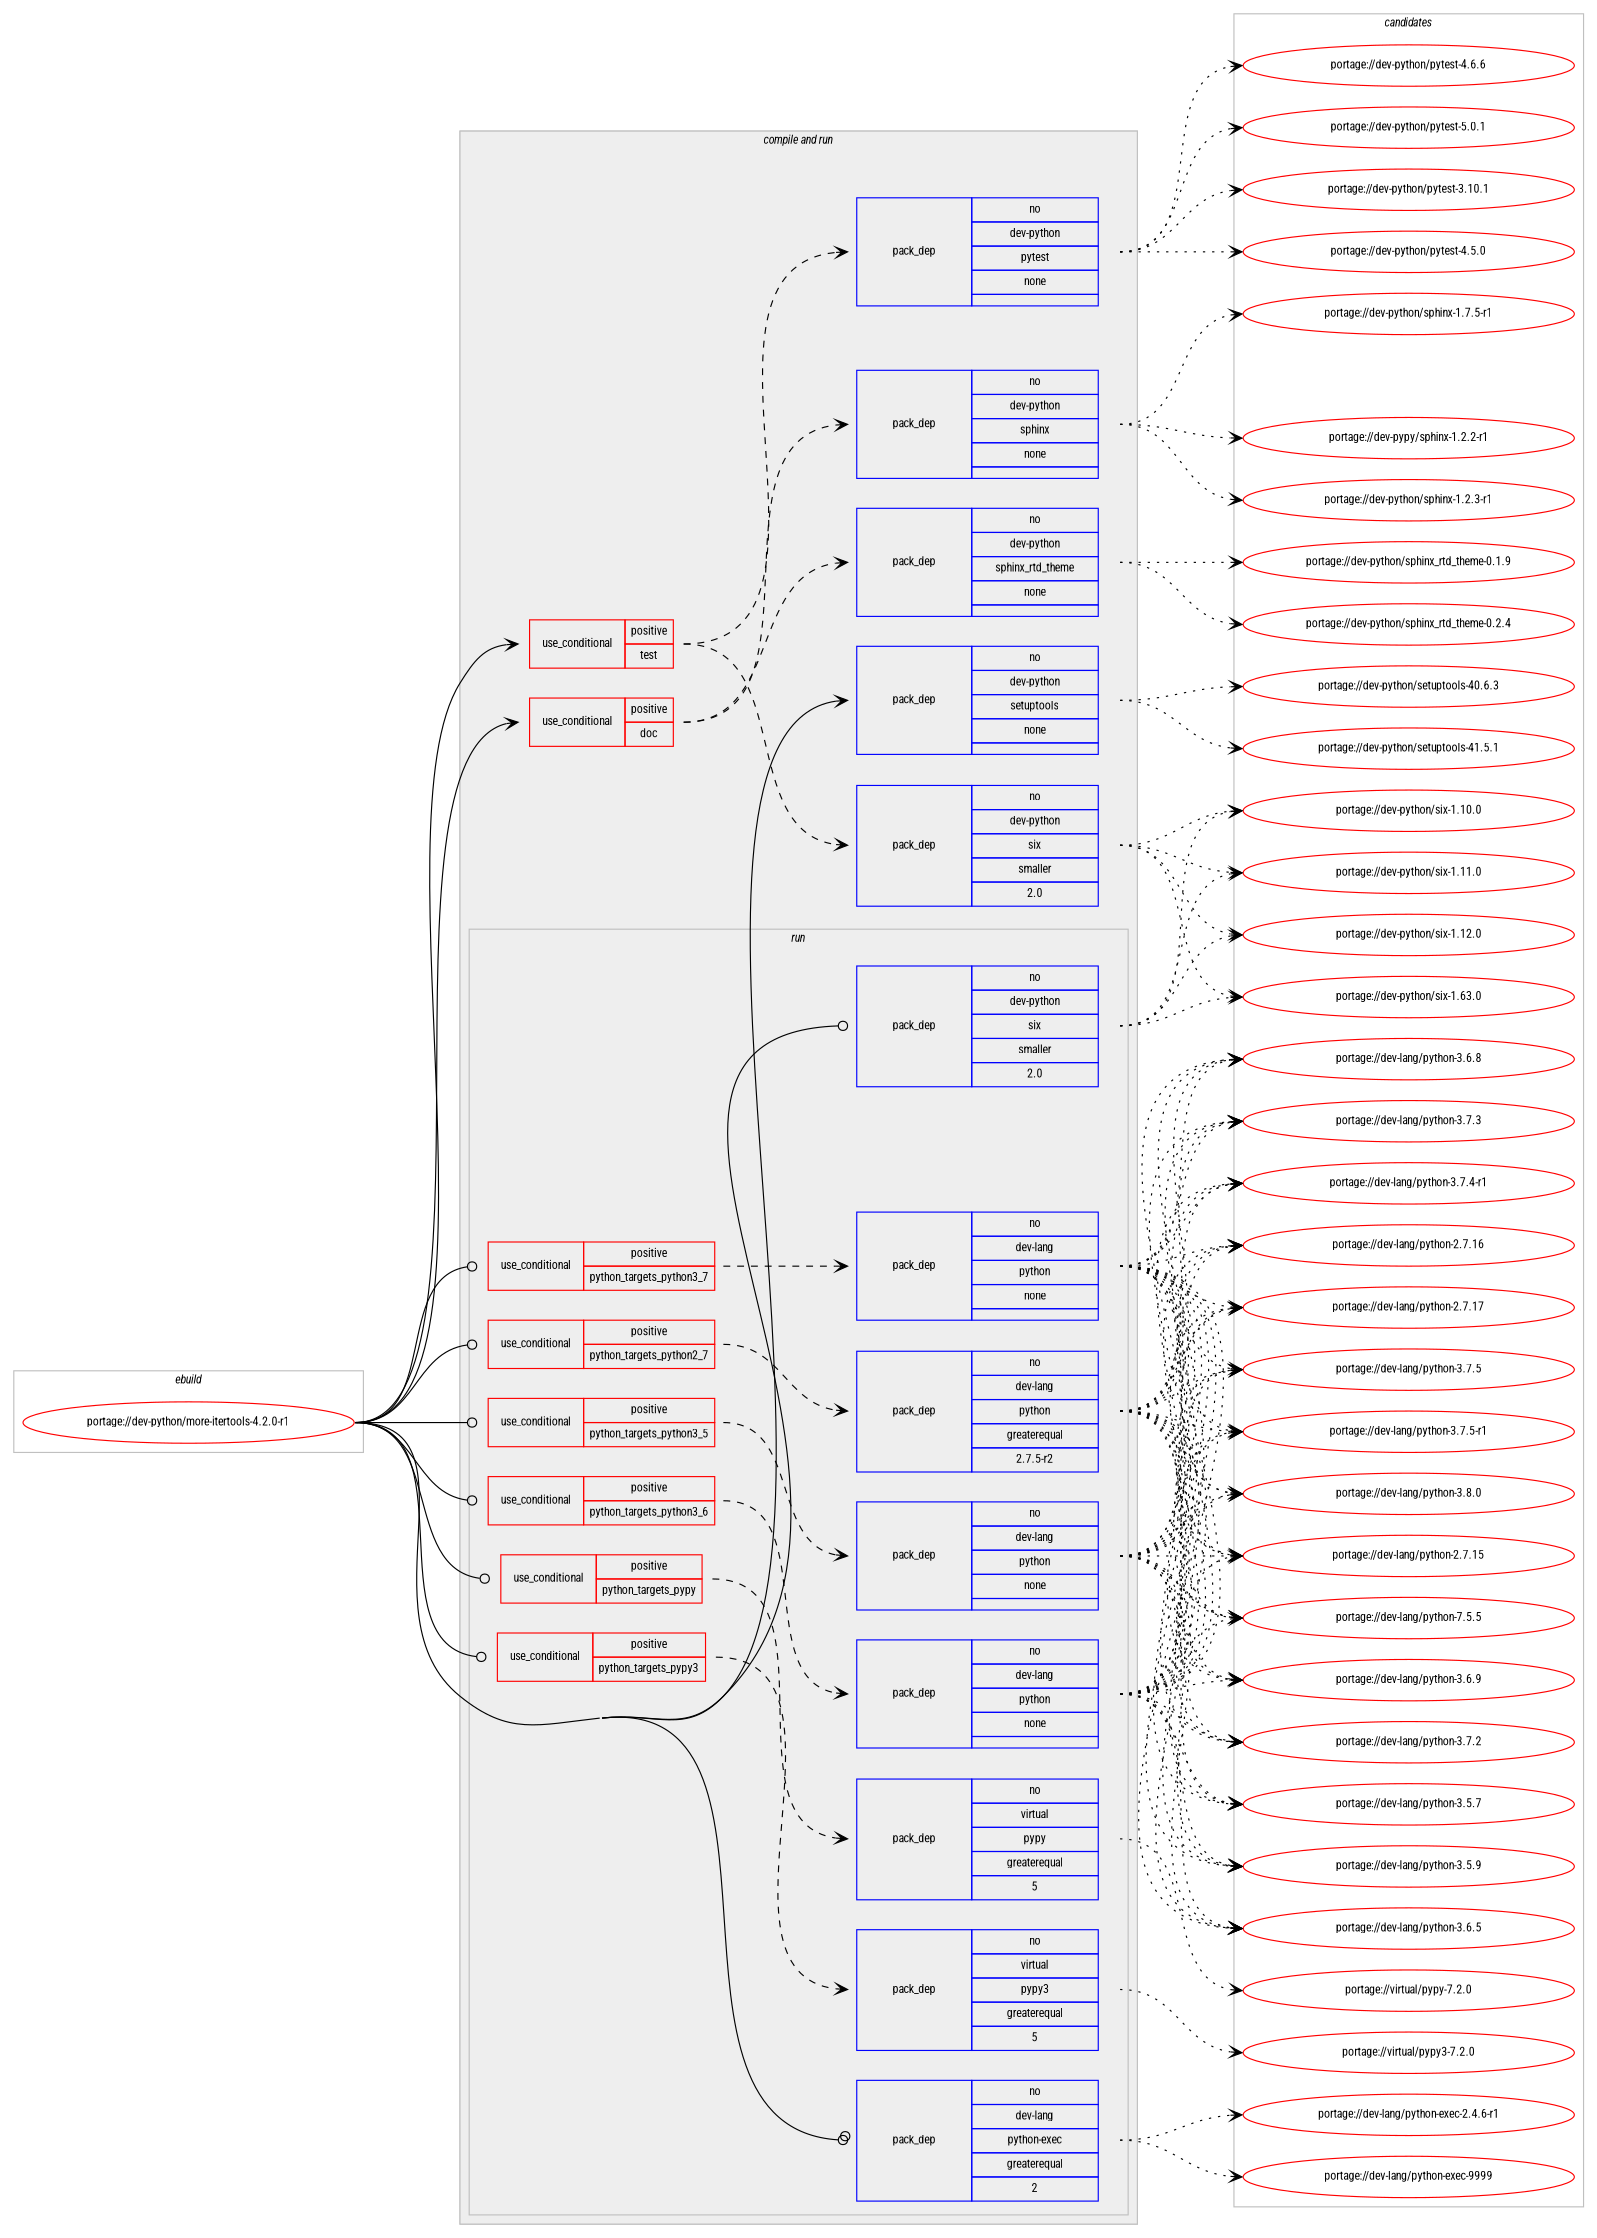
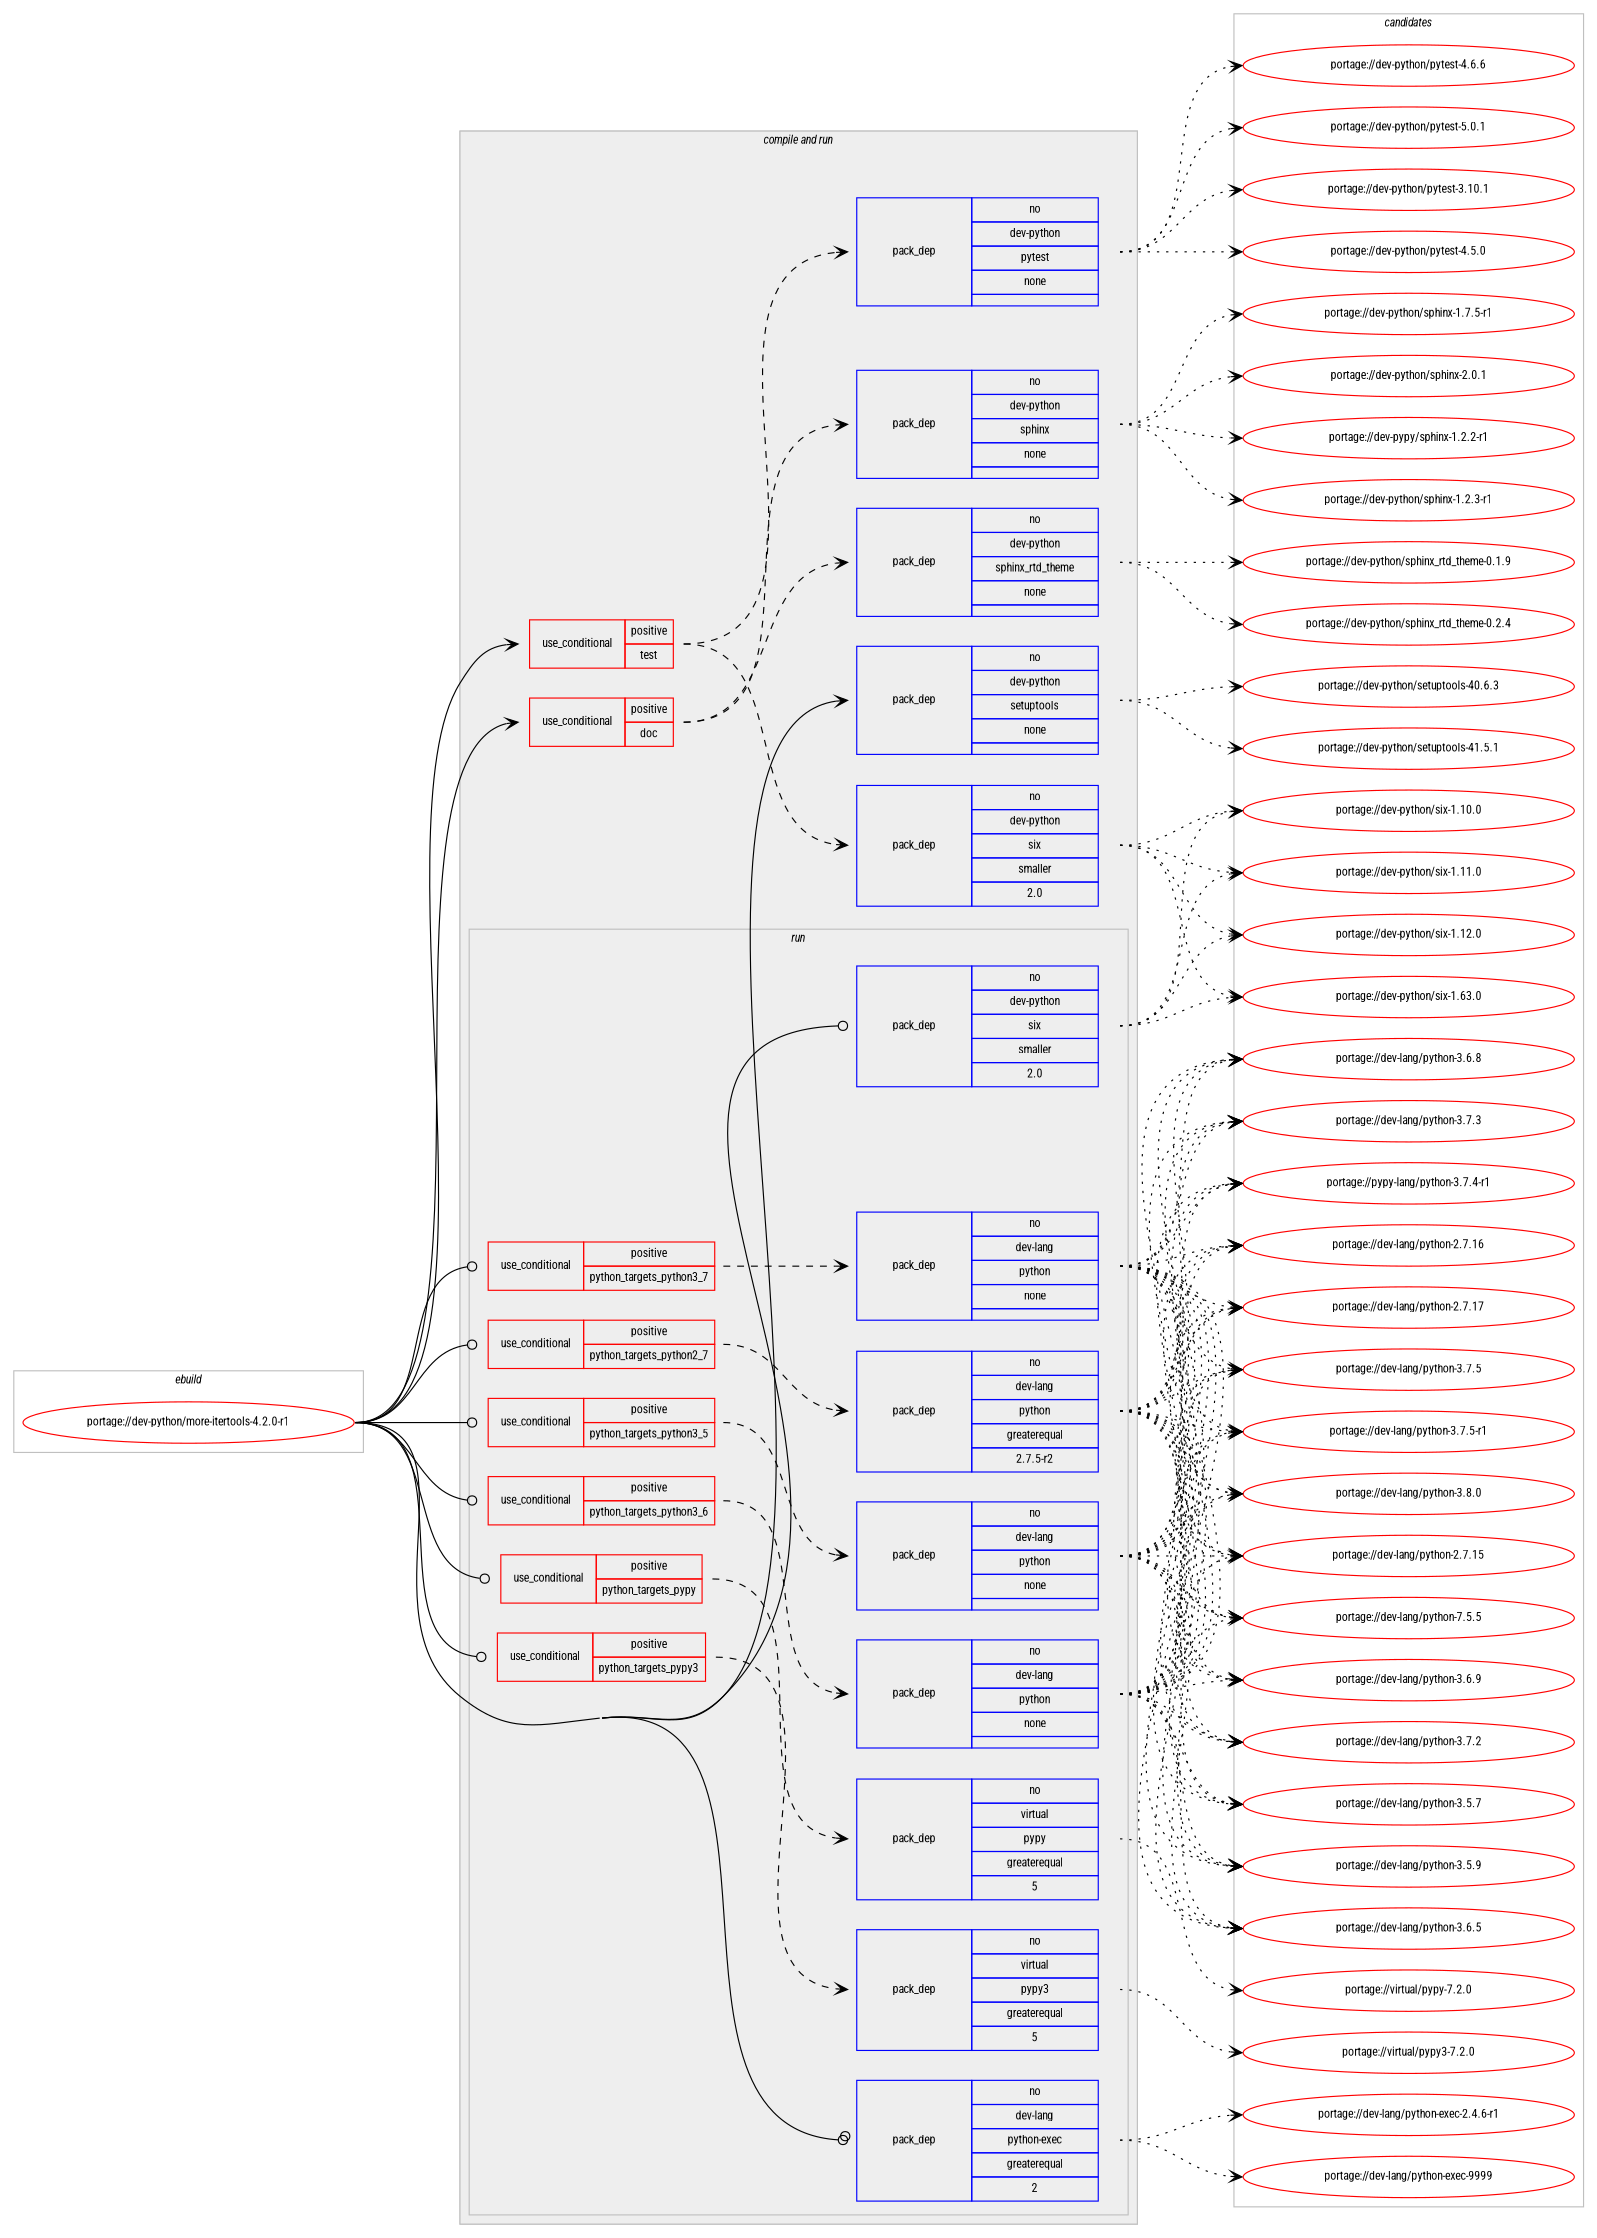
node "portage://dev-python/sphinx-2.0.1": added
node "portage://dev-lang/python-3.7.4-r1": label "portage://dev-lang/python-3.7.4-r1" -> "portage://pypy-lang/python-3.7.4-r1"
